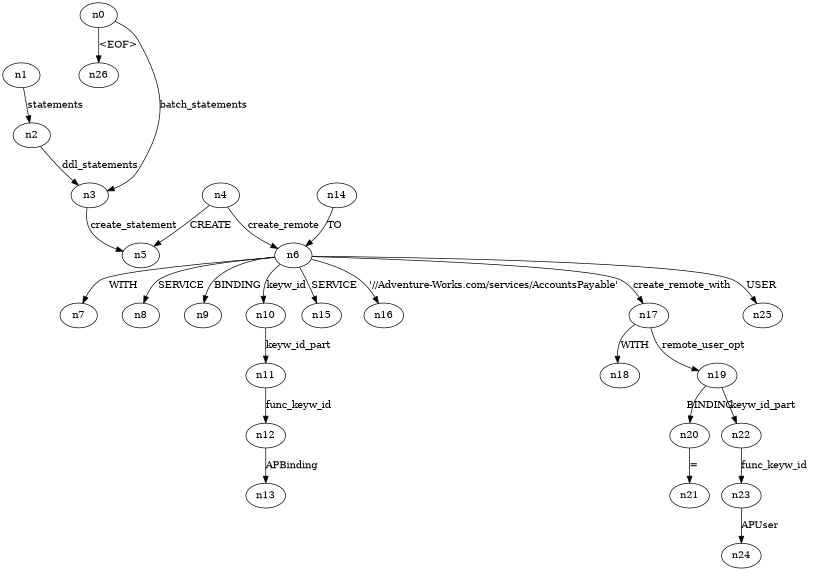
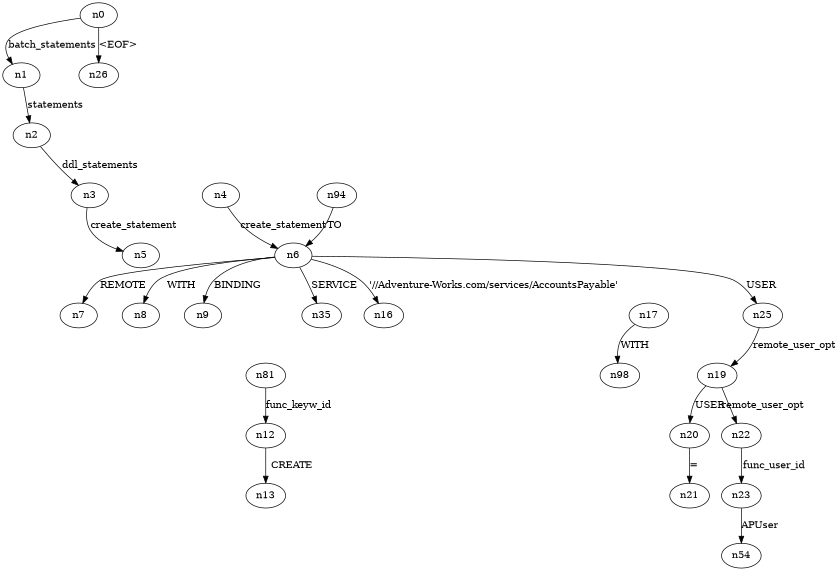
edge "n0" -> "n3": now "n0" -> "n1"
node "n14": label "n14" -> "n94"
edge "n4" -> "n5": removed, label "CREATE"
edge "n4" -> "n6": label "create_remote" -> "create_statement"
edge "n6" -> "n17": removed, label "create_remote_with"
edge "n6" -> "n7": label "WITH" -> "REMOTE"
edge "n6" -> "n8": label "SERVICE" -> "WITH"
node "n10": removed
node "n15": label "n15" -> "n35"
edge "n17" -> "n19": now "n25" -> "n19"
node "n11": label "n11" -> "n81"
node "n18": label "n18" -> "n98"
edge "n19" -> "n20": label "BINDING" -> "USER"
edge "n19" -> "n22": label "keyw_id_part" -> "remote_user_opt"
edge "n12" -> "n13": label "APBinding" -> "CREATE"
edge "n22" -> "n23": label "func_keyw_id" -> "func_user_id"
node "n24": label "n24" -> "n54"
